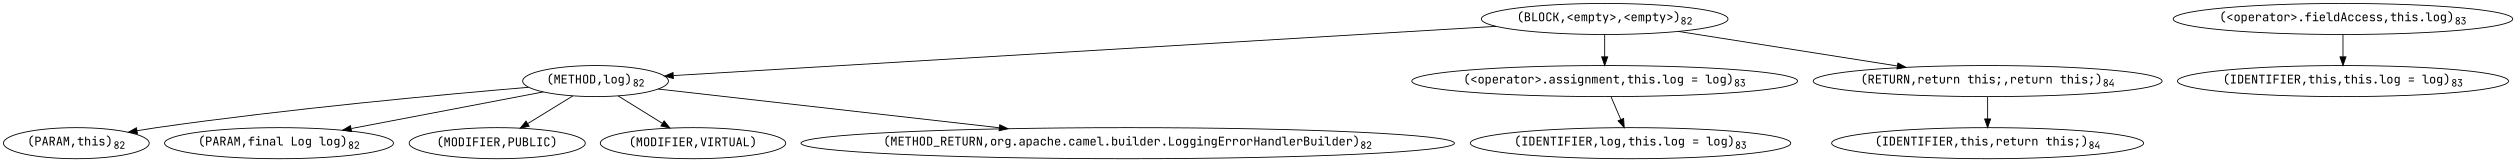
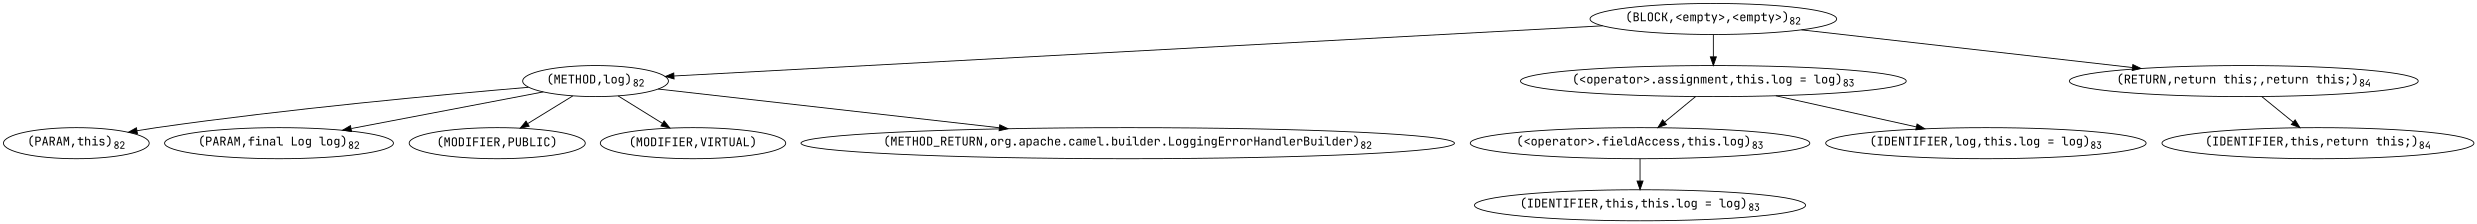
edge "(<operator>.assignment,this.log = log)" -> "(<operator>.fieldAccess,this.log)": added
